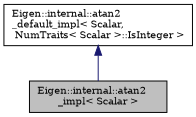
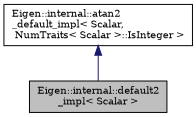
node "Eigen::internal::atan2 _impl< Scalar >": label "Eigen::internal::atan2 _impl< Scalar >" -> "Eigen::internal::default2 _impl< Scalar >"
